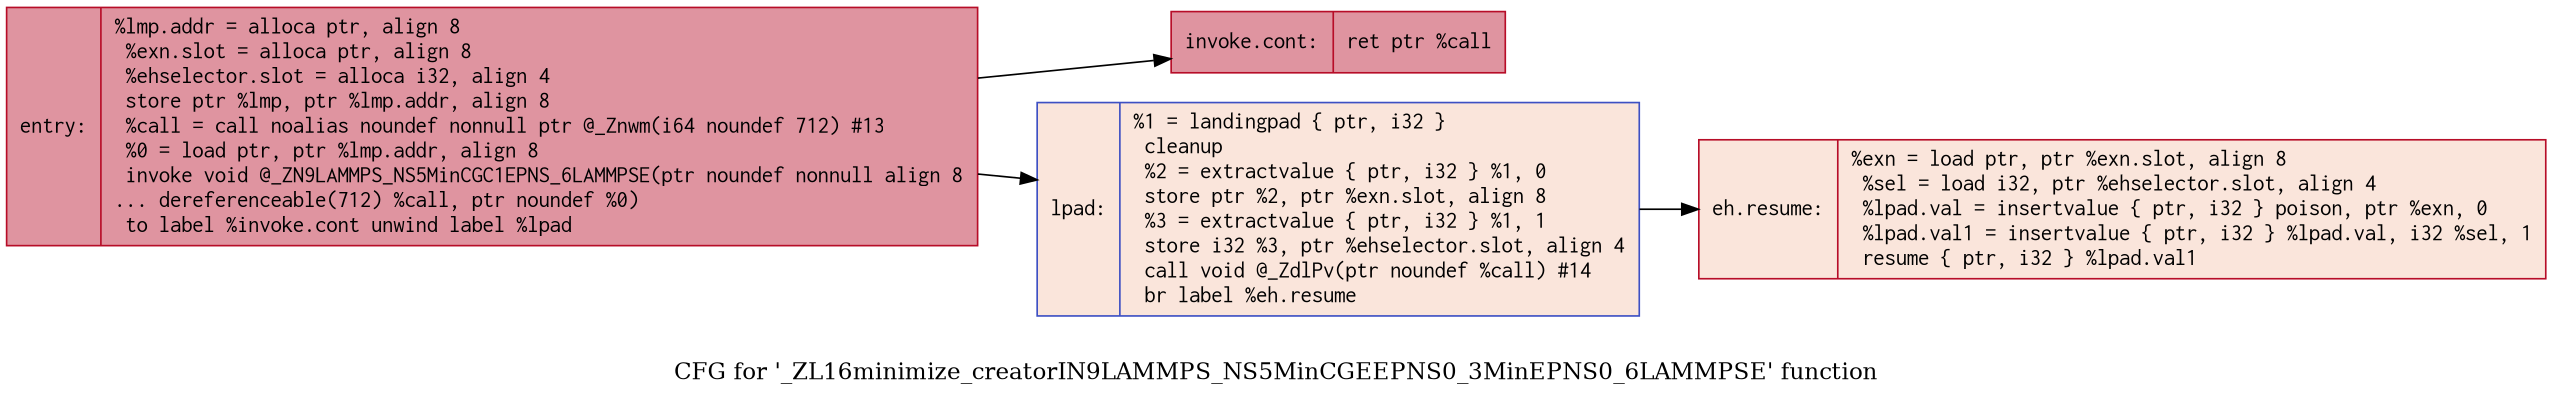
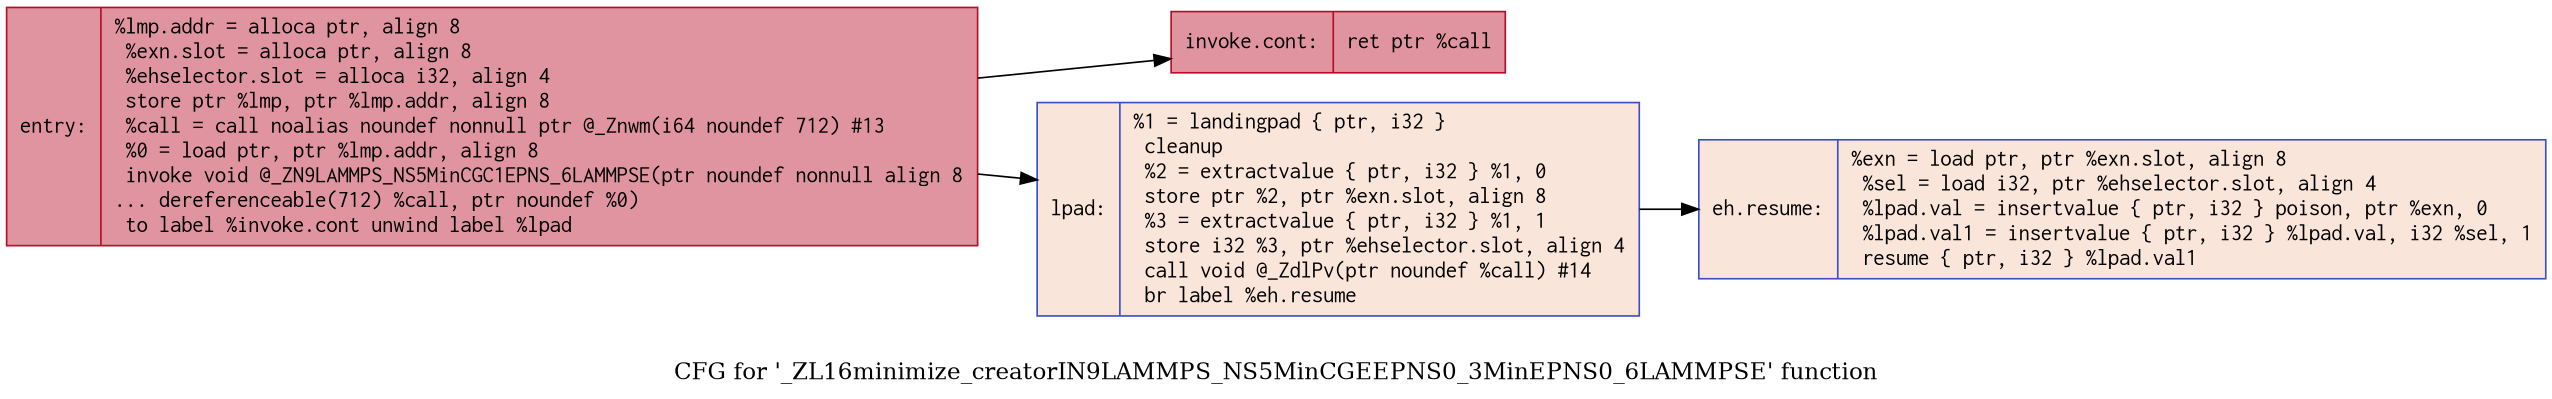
node "eh.resume:": color #b70d28ff -> #3d50c3ff
